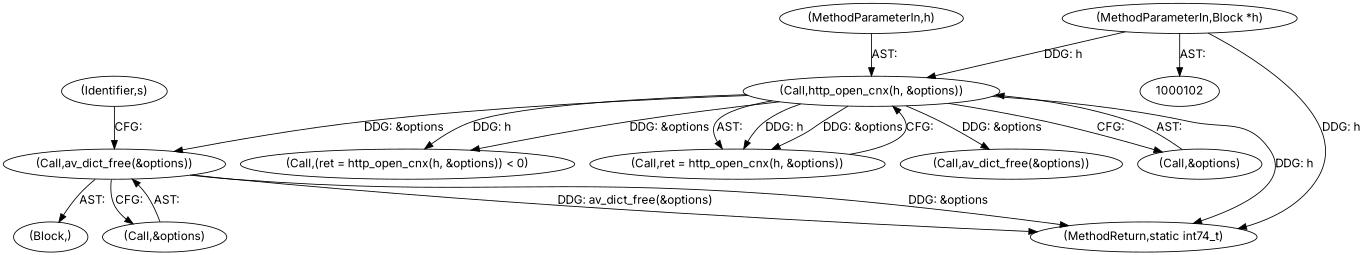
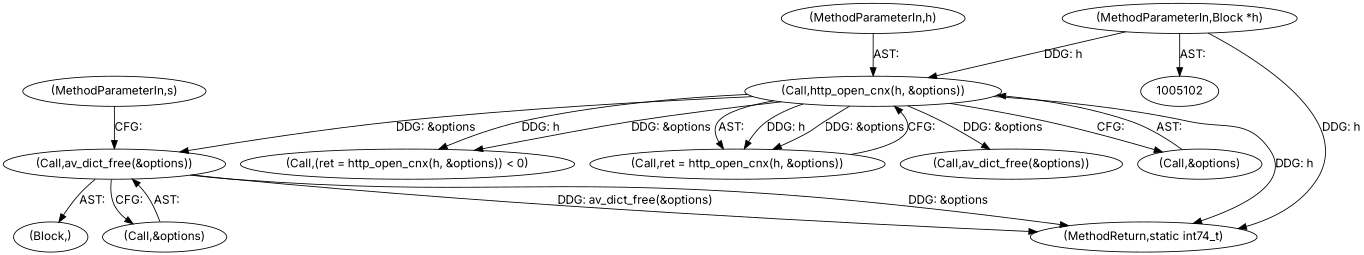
node "(Identifier,s)": label "(Identifier,s)" -> "(MethodParameterIn,s)"
node "1000102": label "1000102" -> "1005102"
